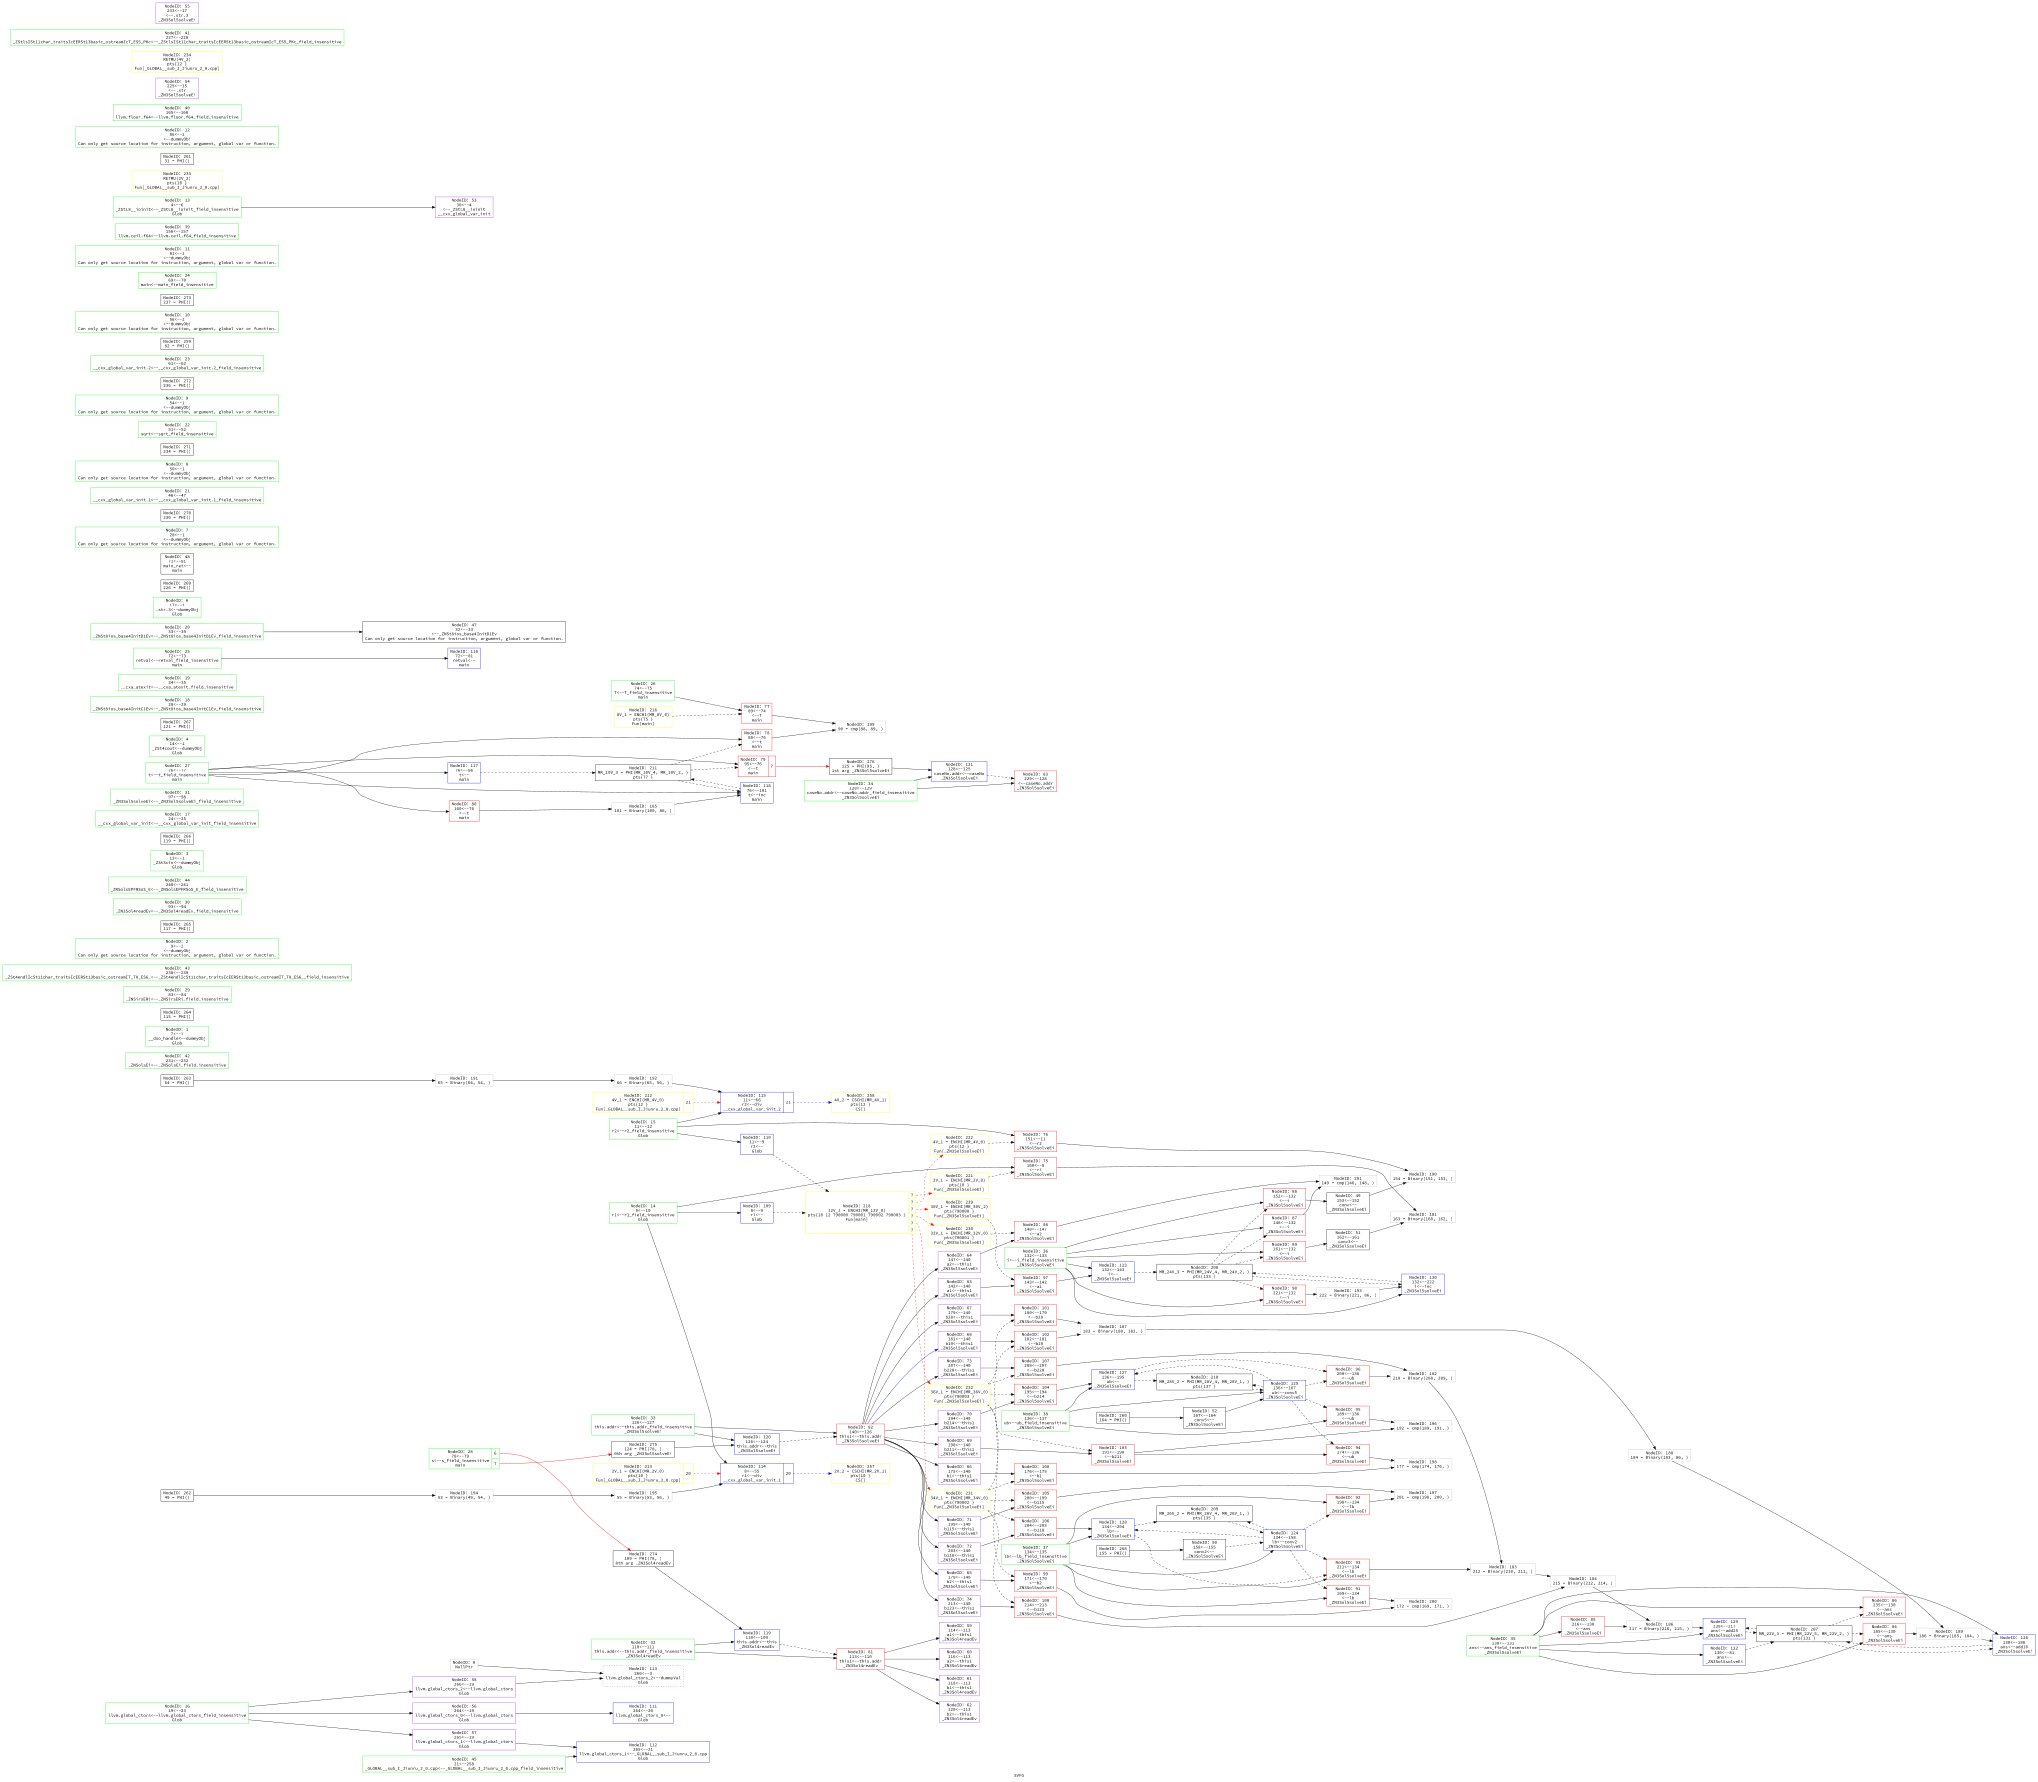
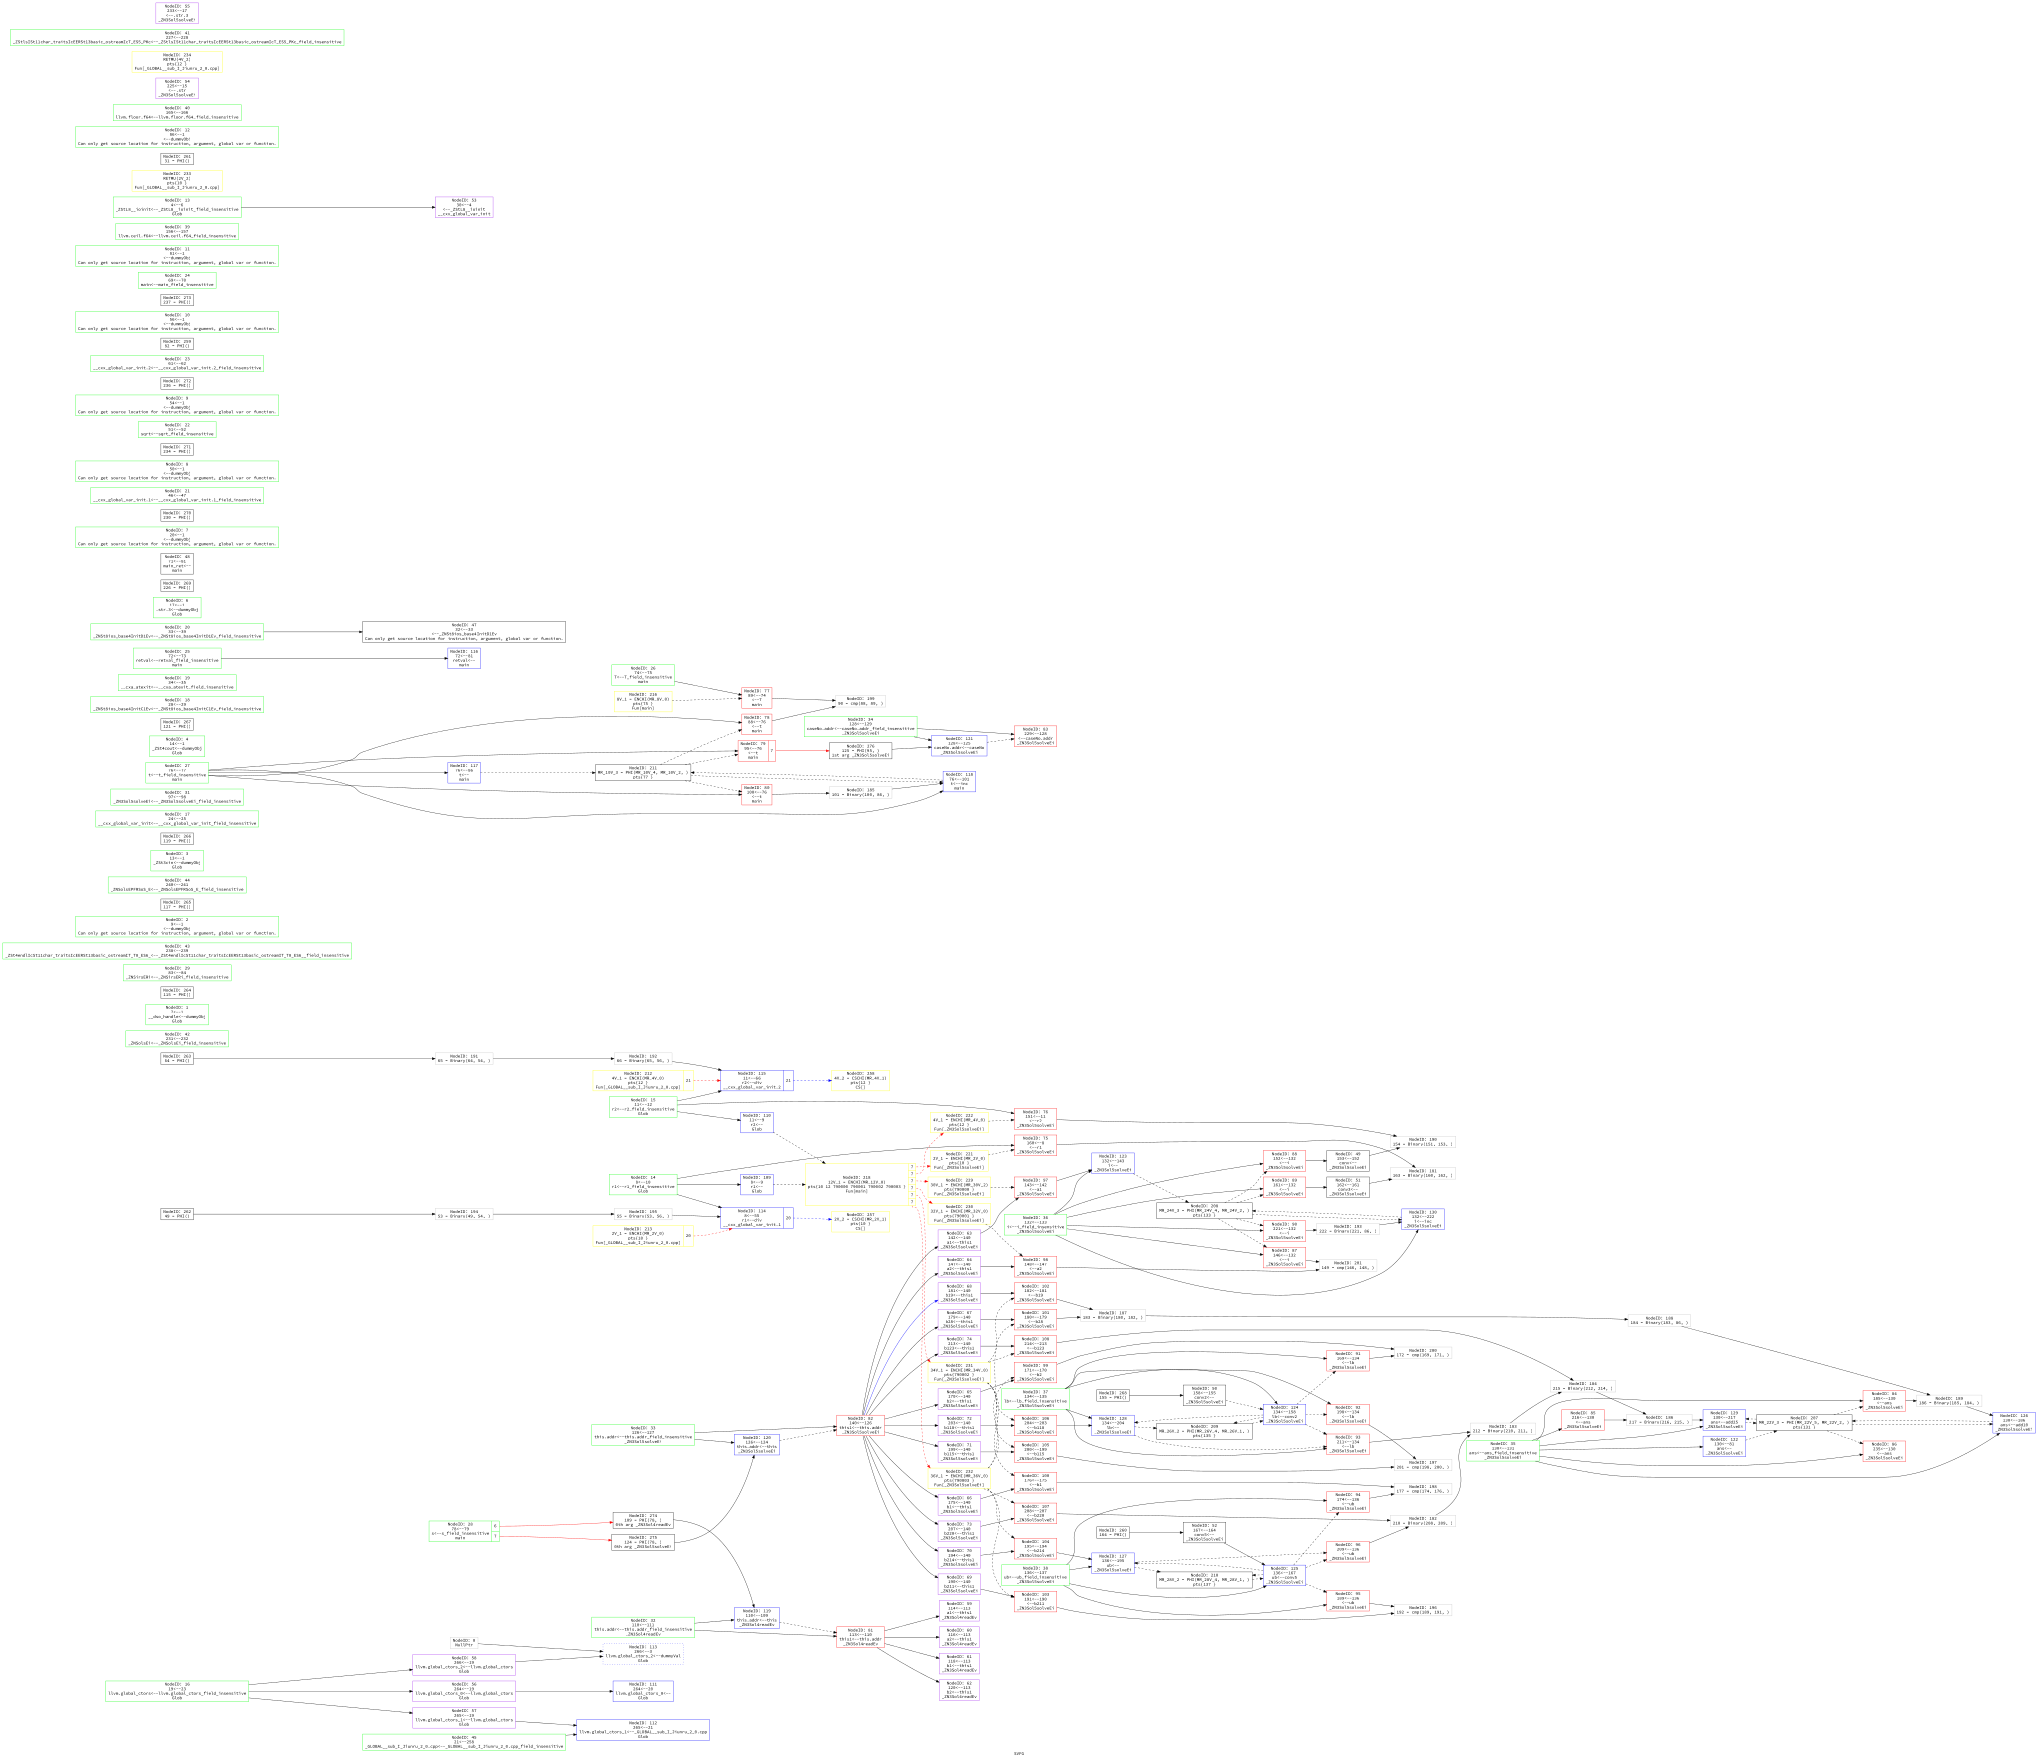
edge "NodeID: 211" -> "NodeID: 80": added
node "NodeID: 30": removed
edge "NodeID: 103" -> "NodeID: 94": now "NodeID: 38" -> "NodeID: 94"
